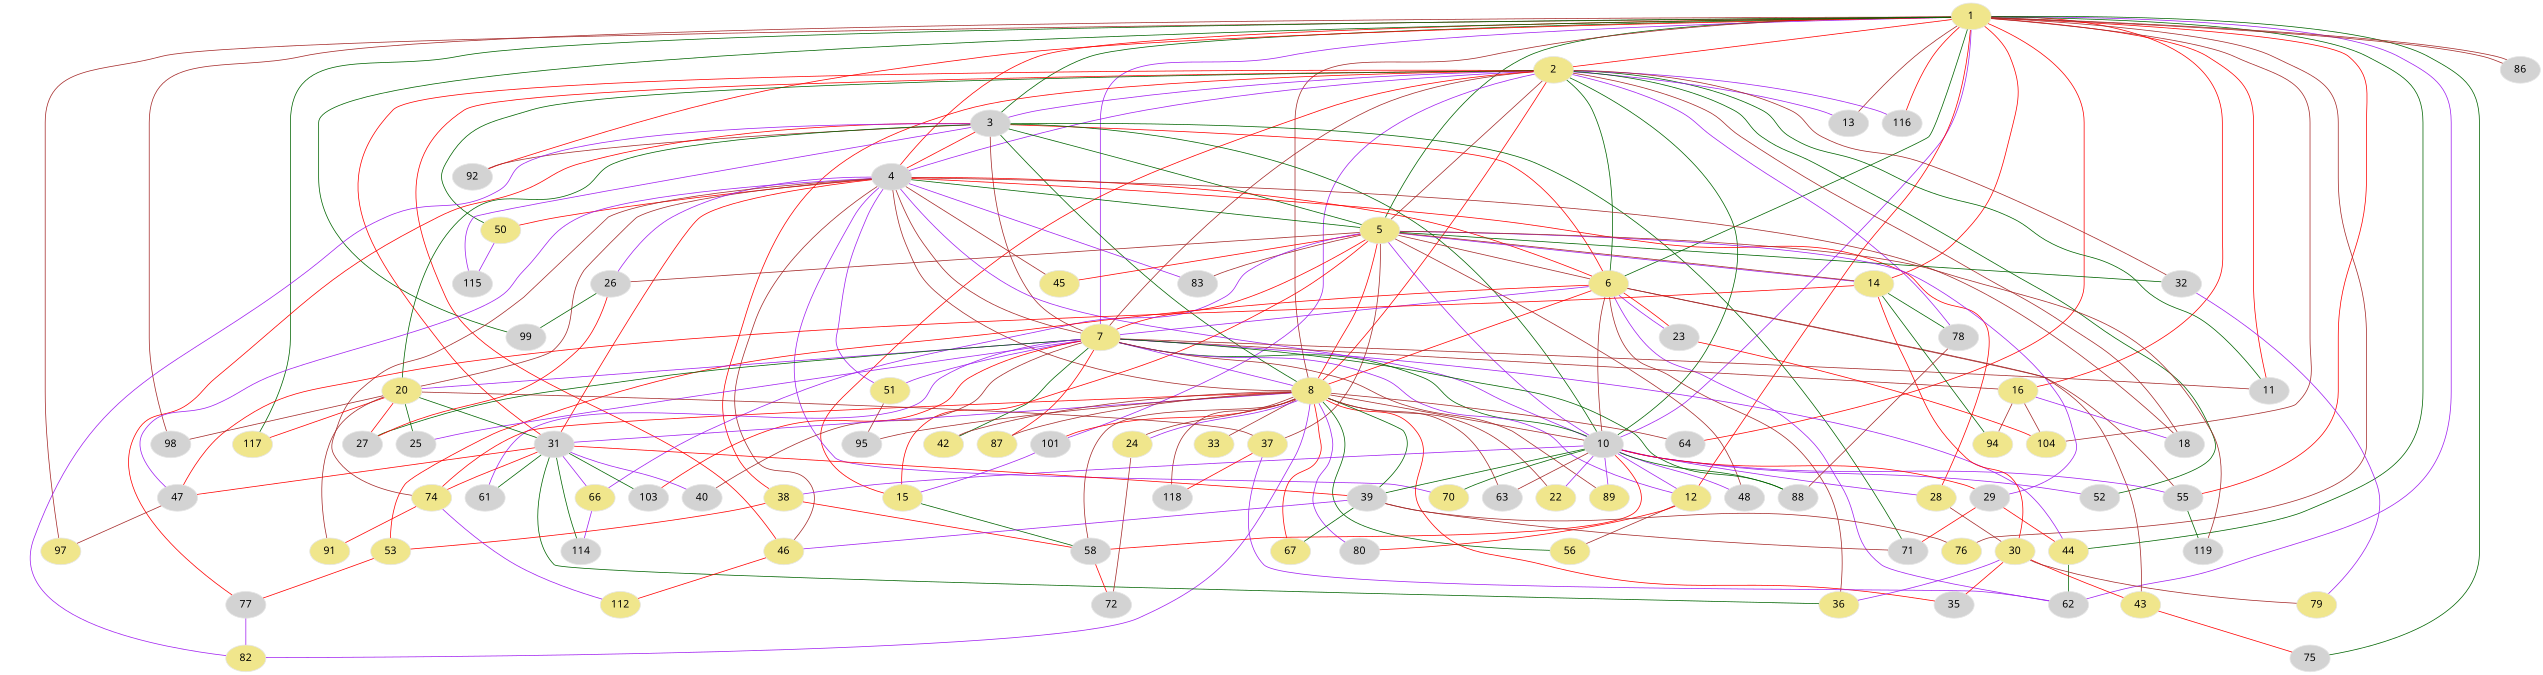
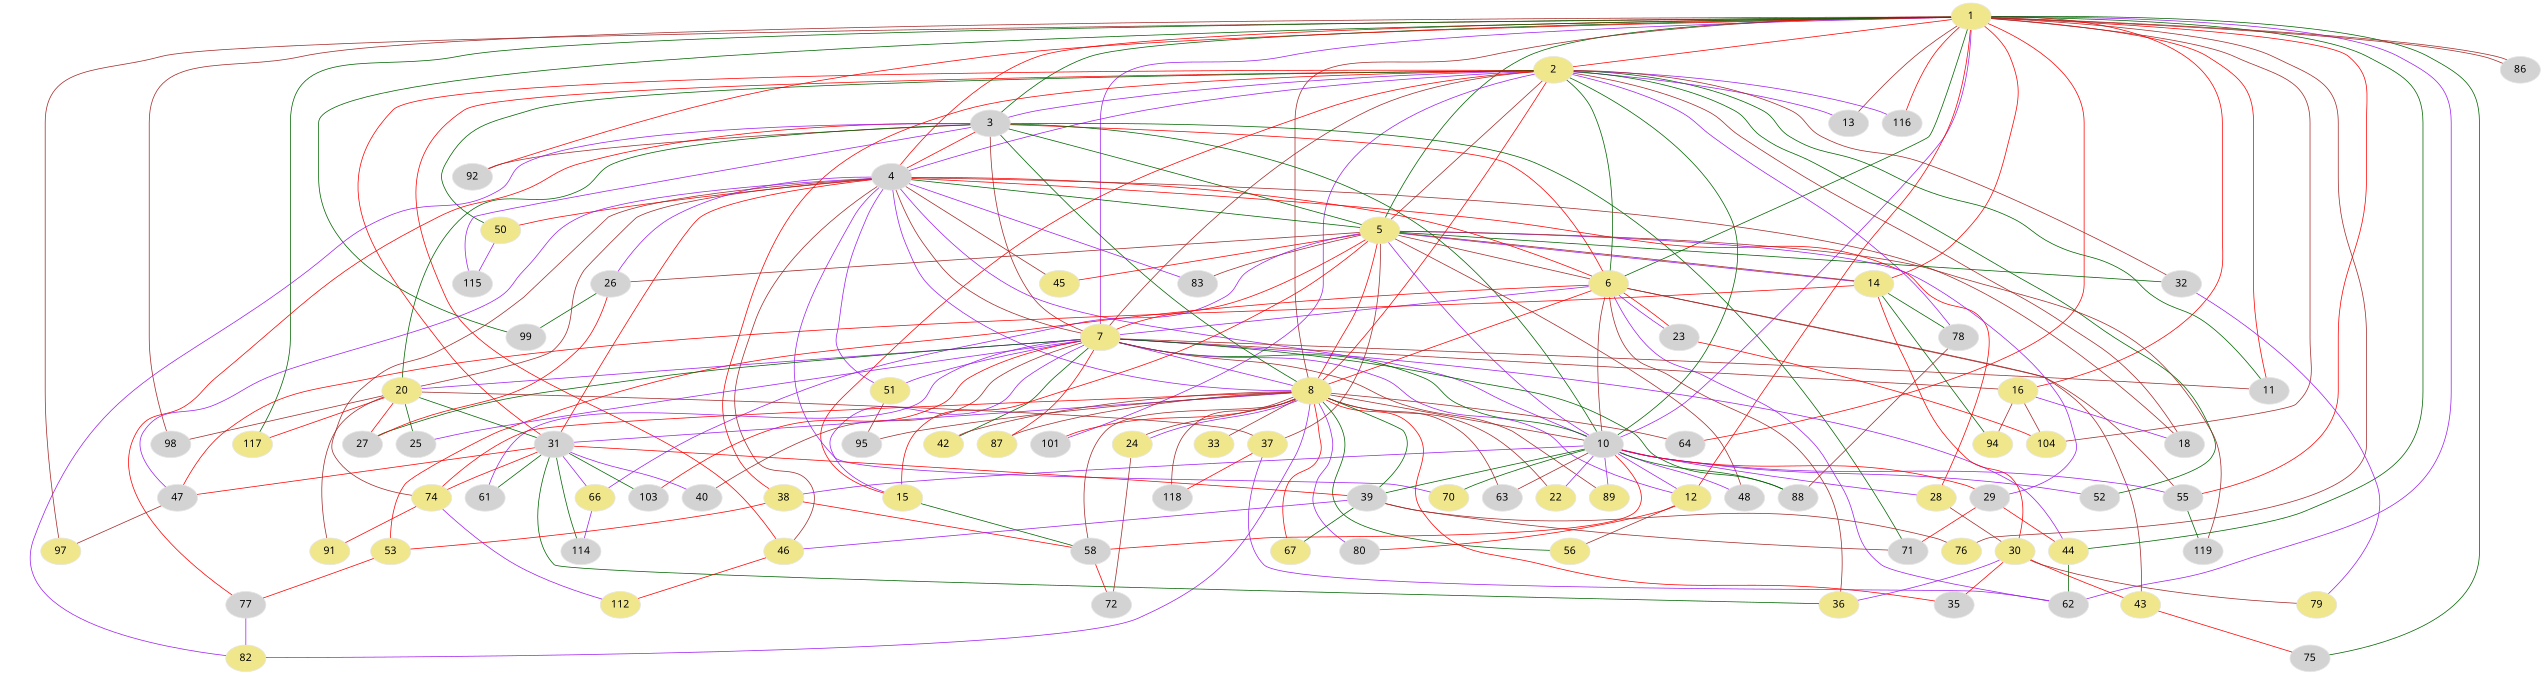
edge "4" -- "8": color brown -> purple
edge "101" -- "15": now "7" -- "15"
